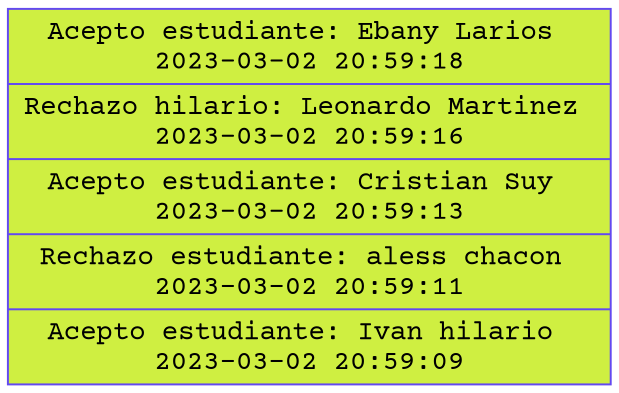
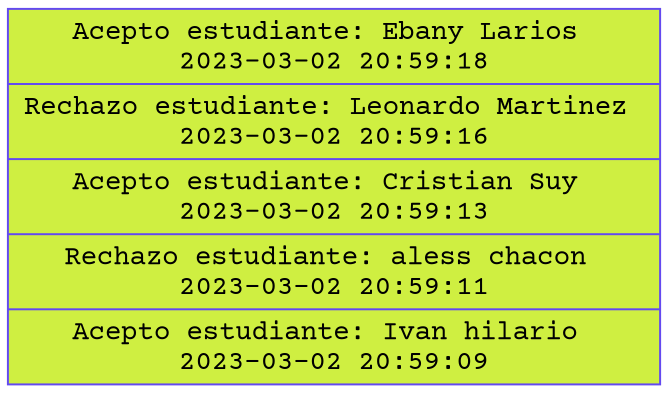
node "Acepto estudiante: Ebany Larios": text "Rechazo hilario: Leonardo Martinez" -> "Rechazo estudiante: Leonardo Martinez"
